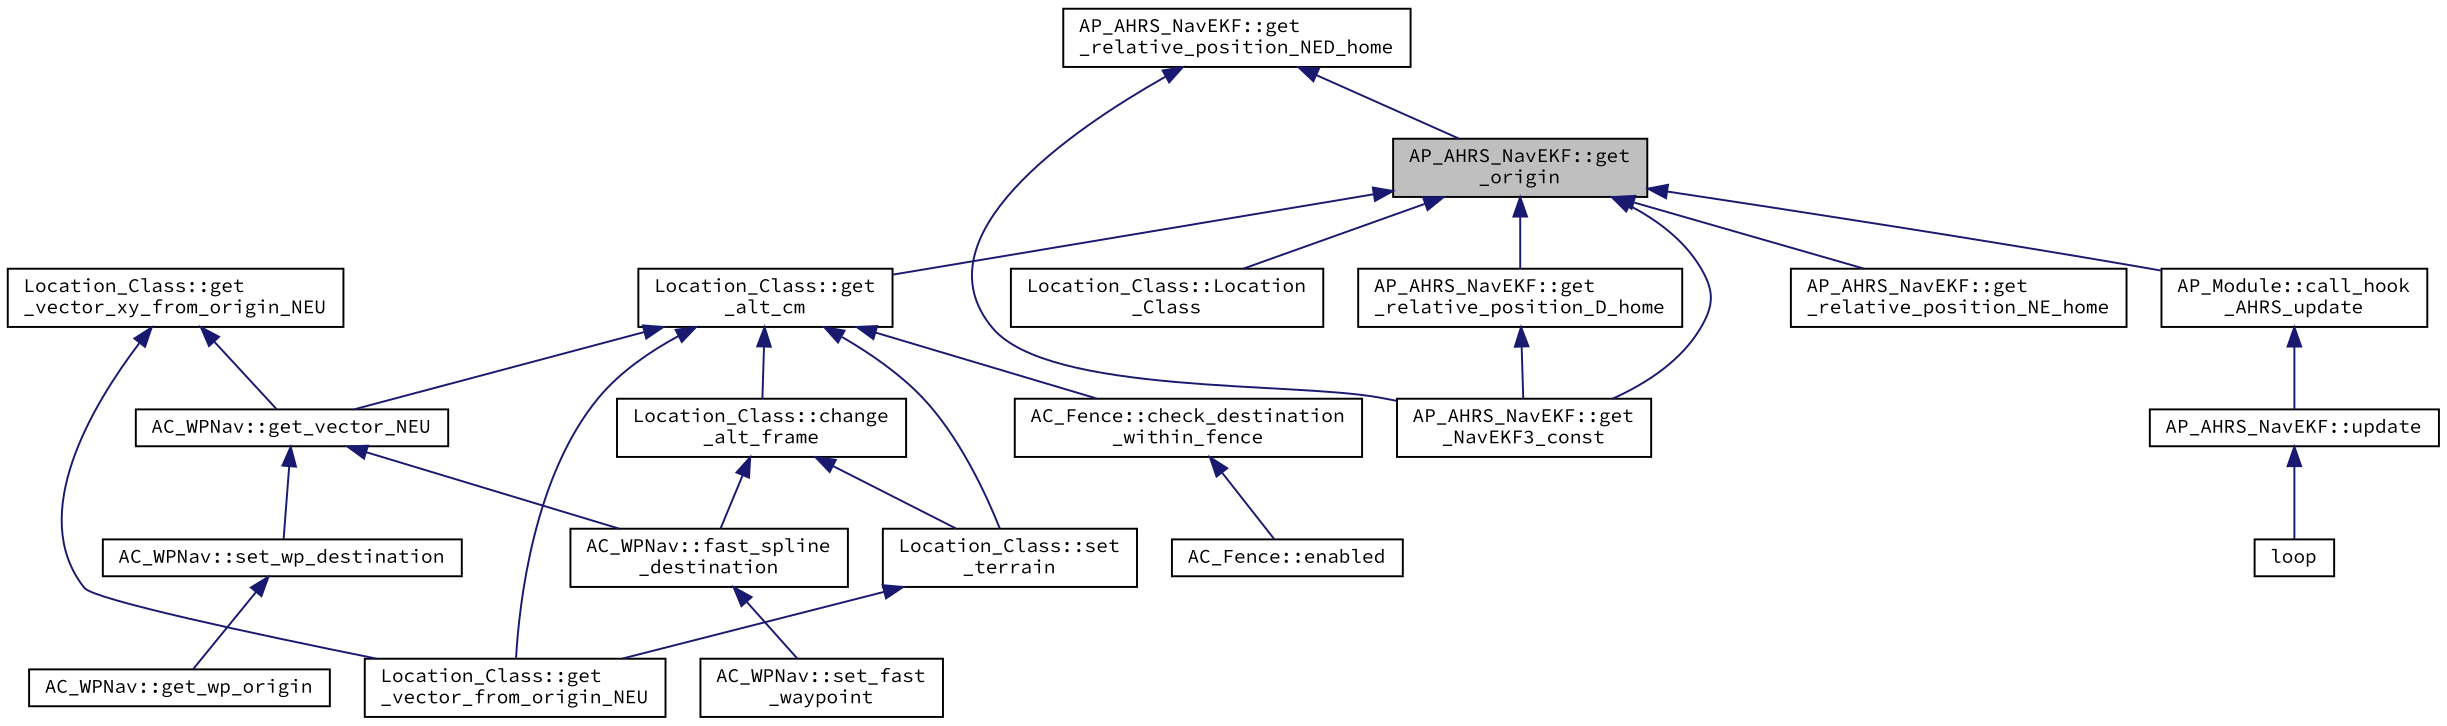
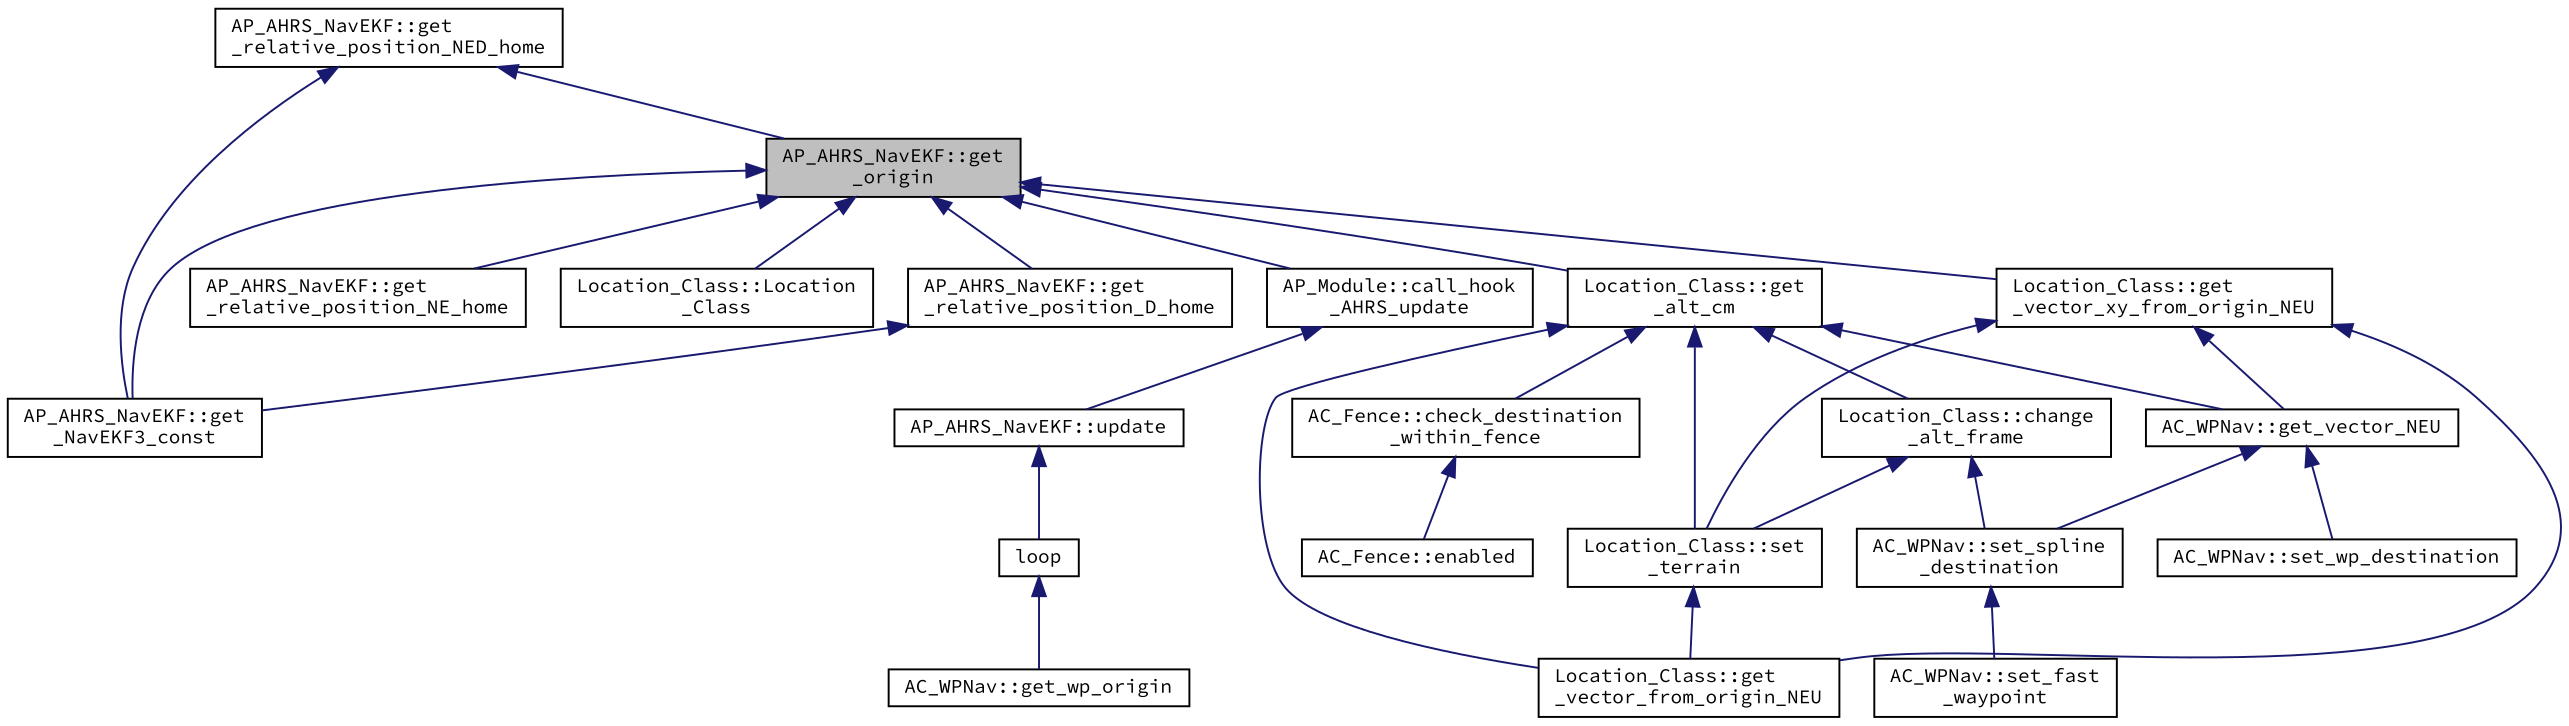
edge "Location_Class::get _vector_xy_from_origin_NEU" -> "AP_AHRS_NavEKF::get _origin": added
edge "Location_Class::set _terrain" -> "Location_Class::get _vector_xy_from_origin_NEU": added
node "AC_WPNav::fast_spline _destination": label "AC_WPNav::fast_spline _destination" -> "AC_WPNav::set_spline _destination"
edge "AC_WPNav::get_wp_origin" -> "AC_WPNav::set_wp_destination": now "AC_WPNav::get_wp_origin" -> "loop"
